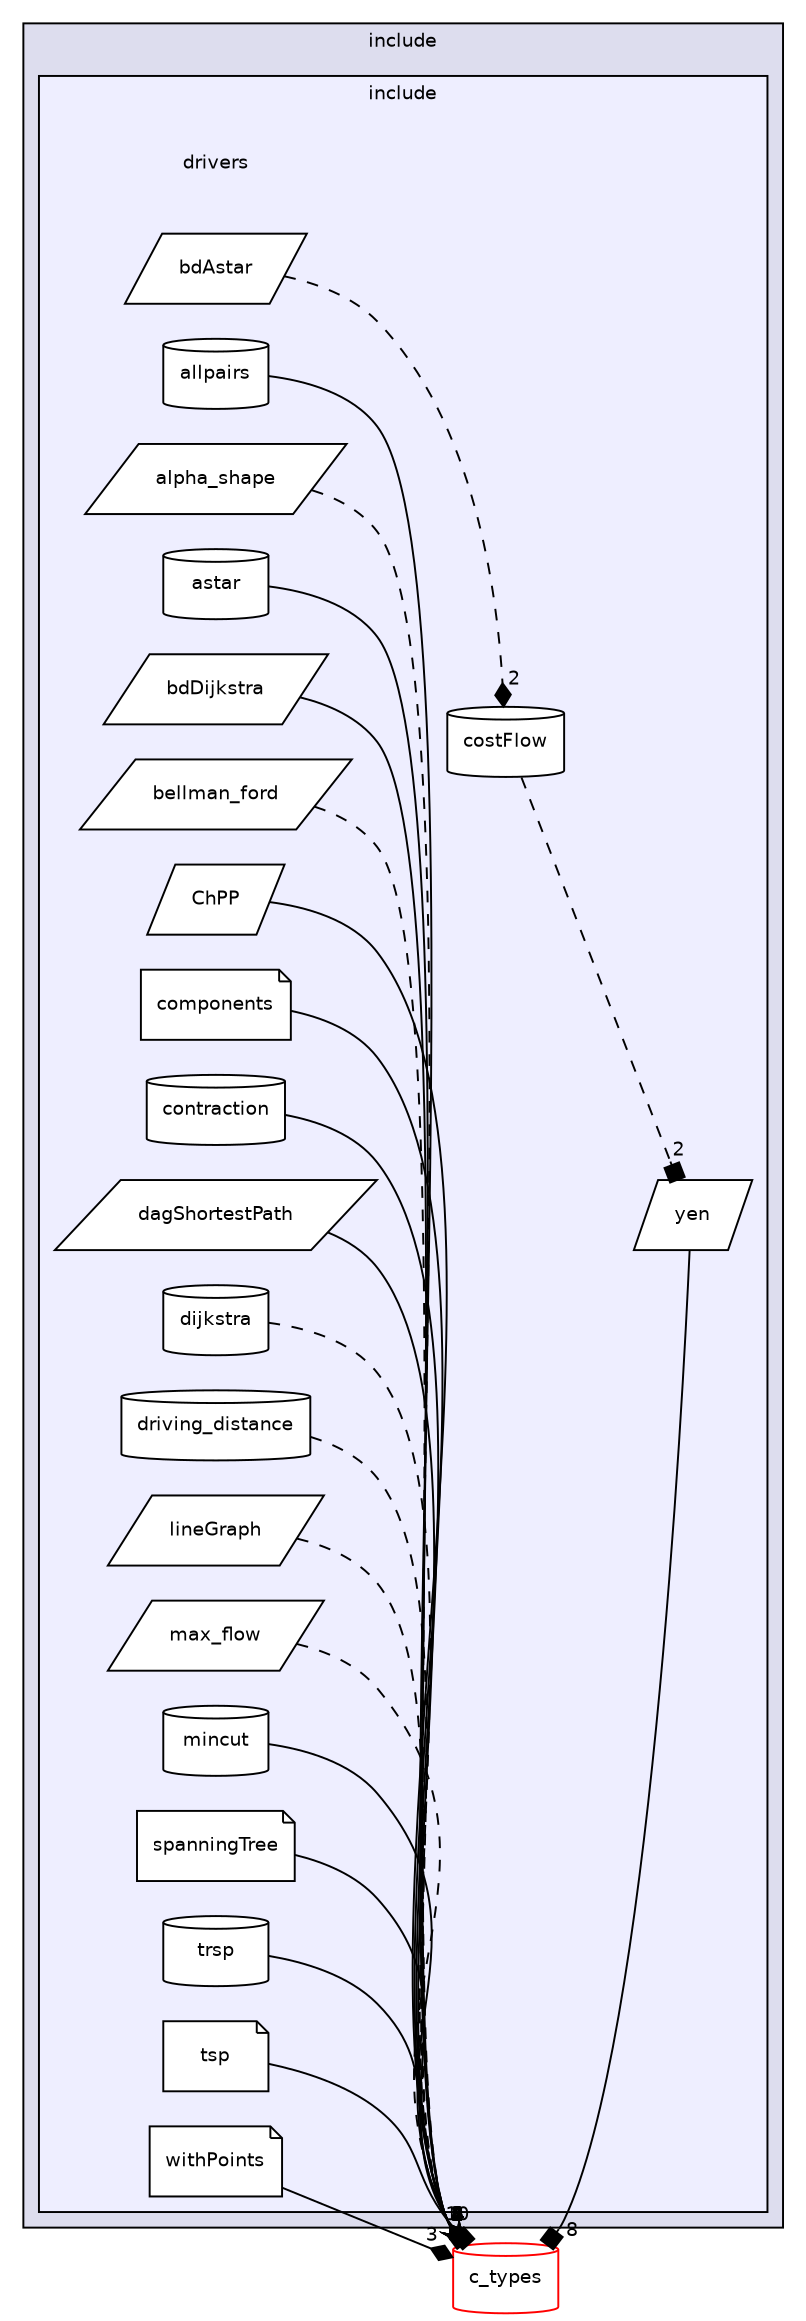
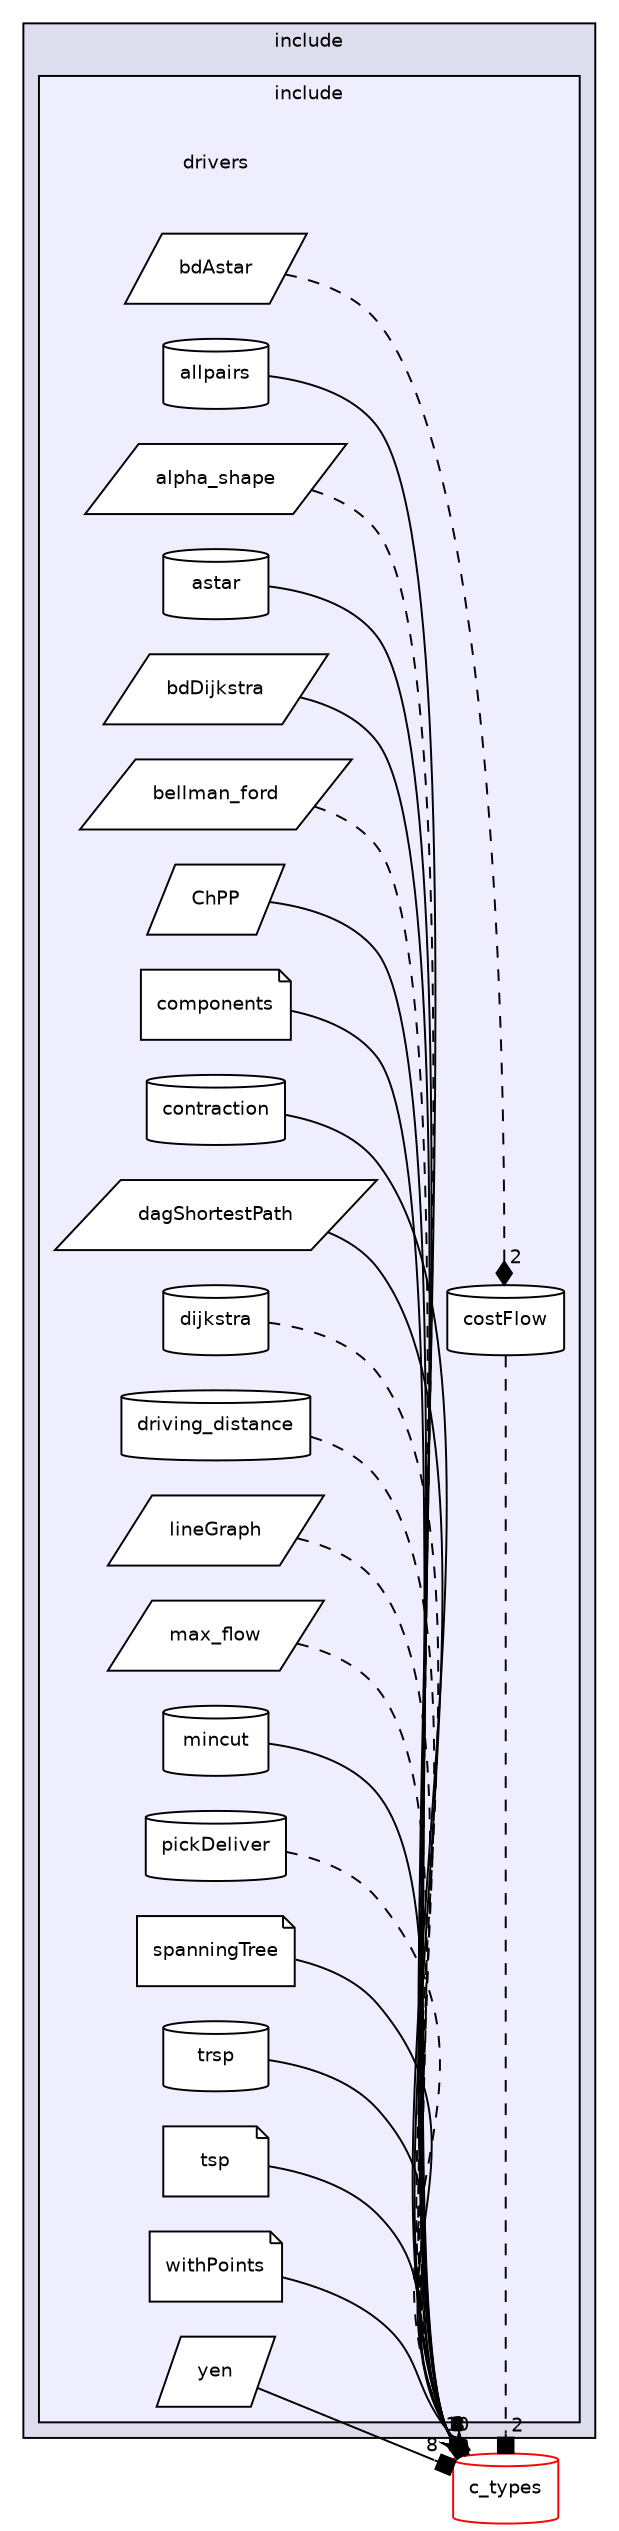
edge "costFlow" -> "yen": now "costFlow" -> "c_types"
node "pickDeliver": added
edge "tsp" -> "c_types": arrowhead box -> diamond
